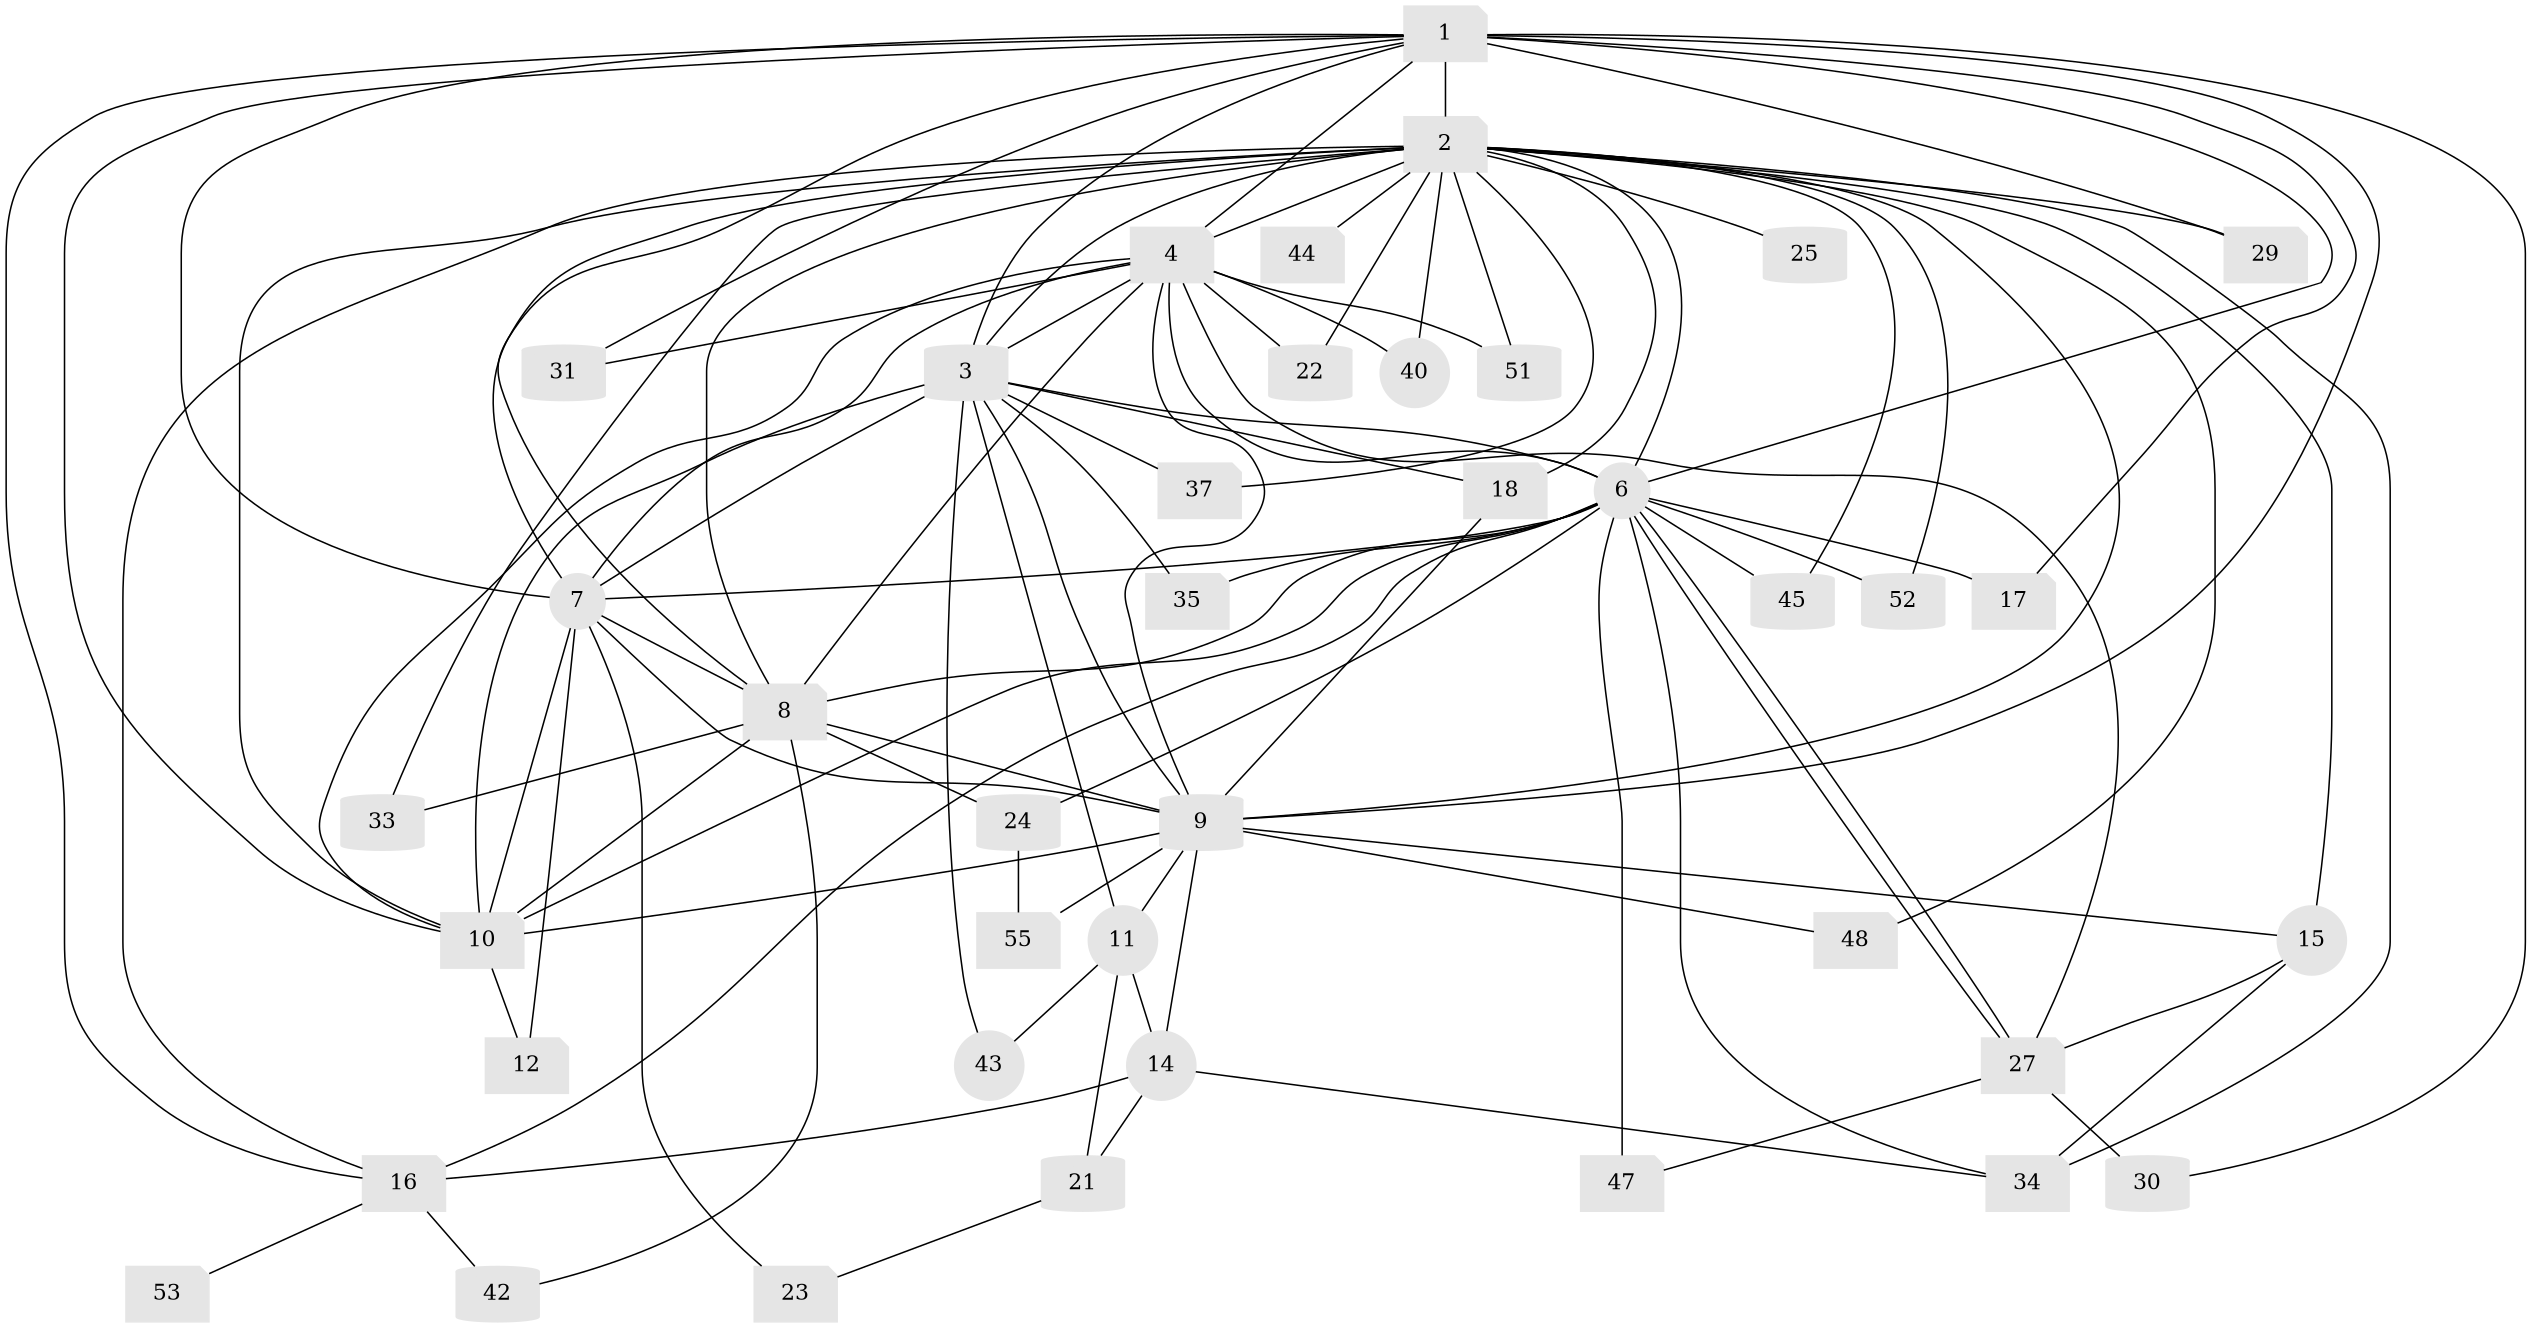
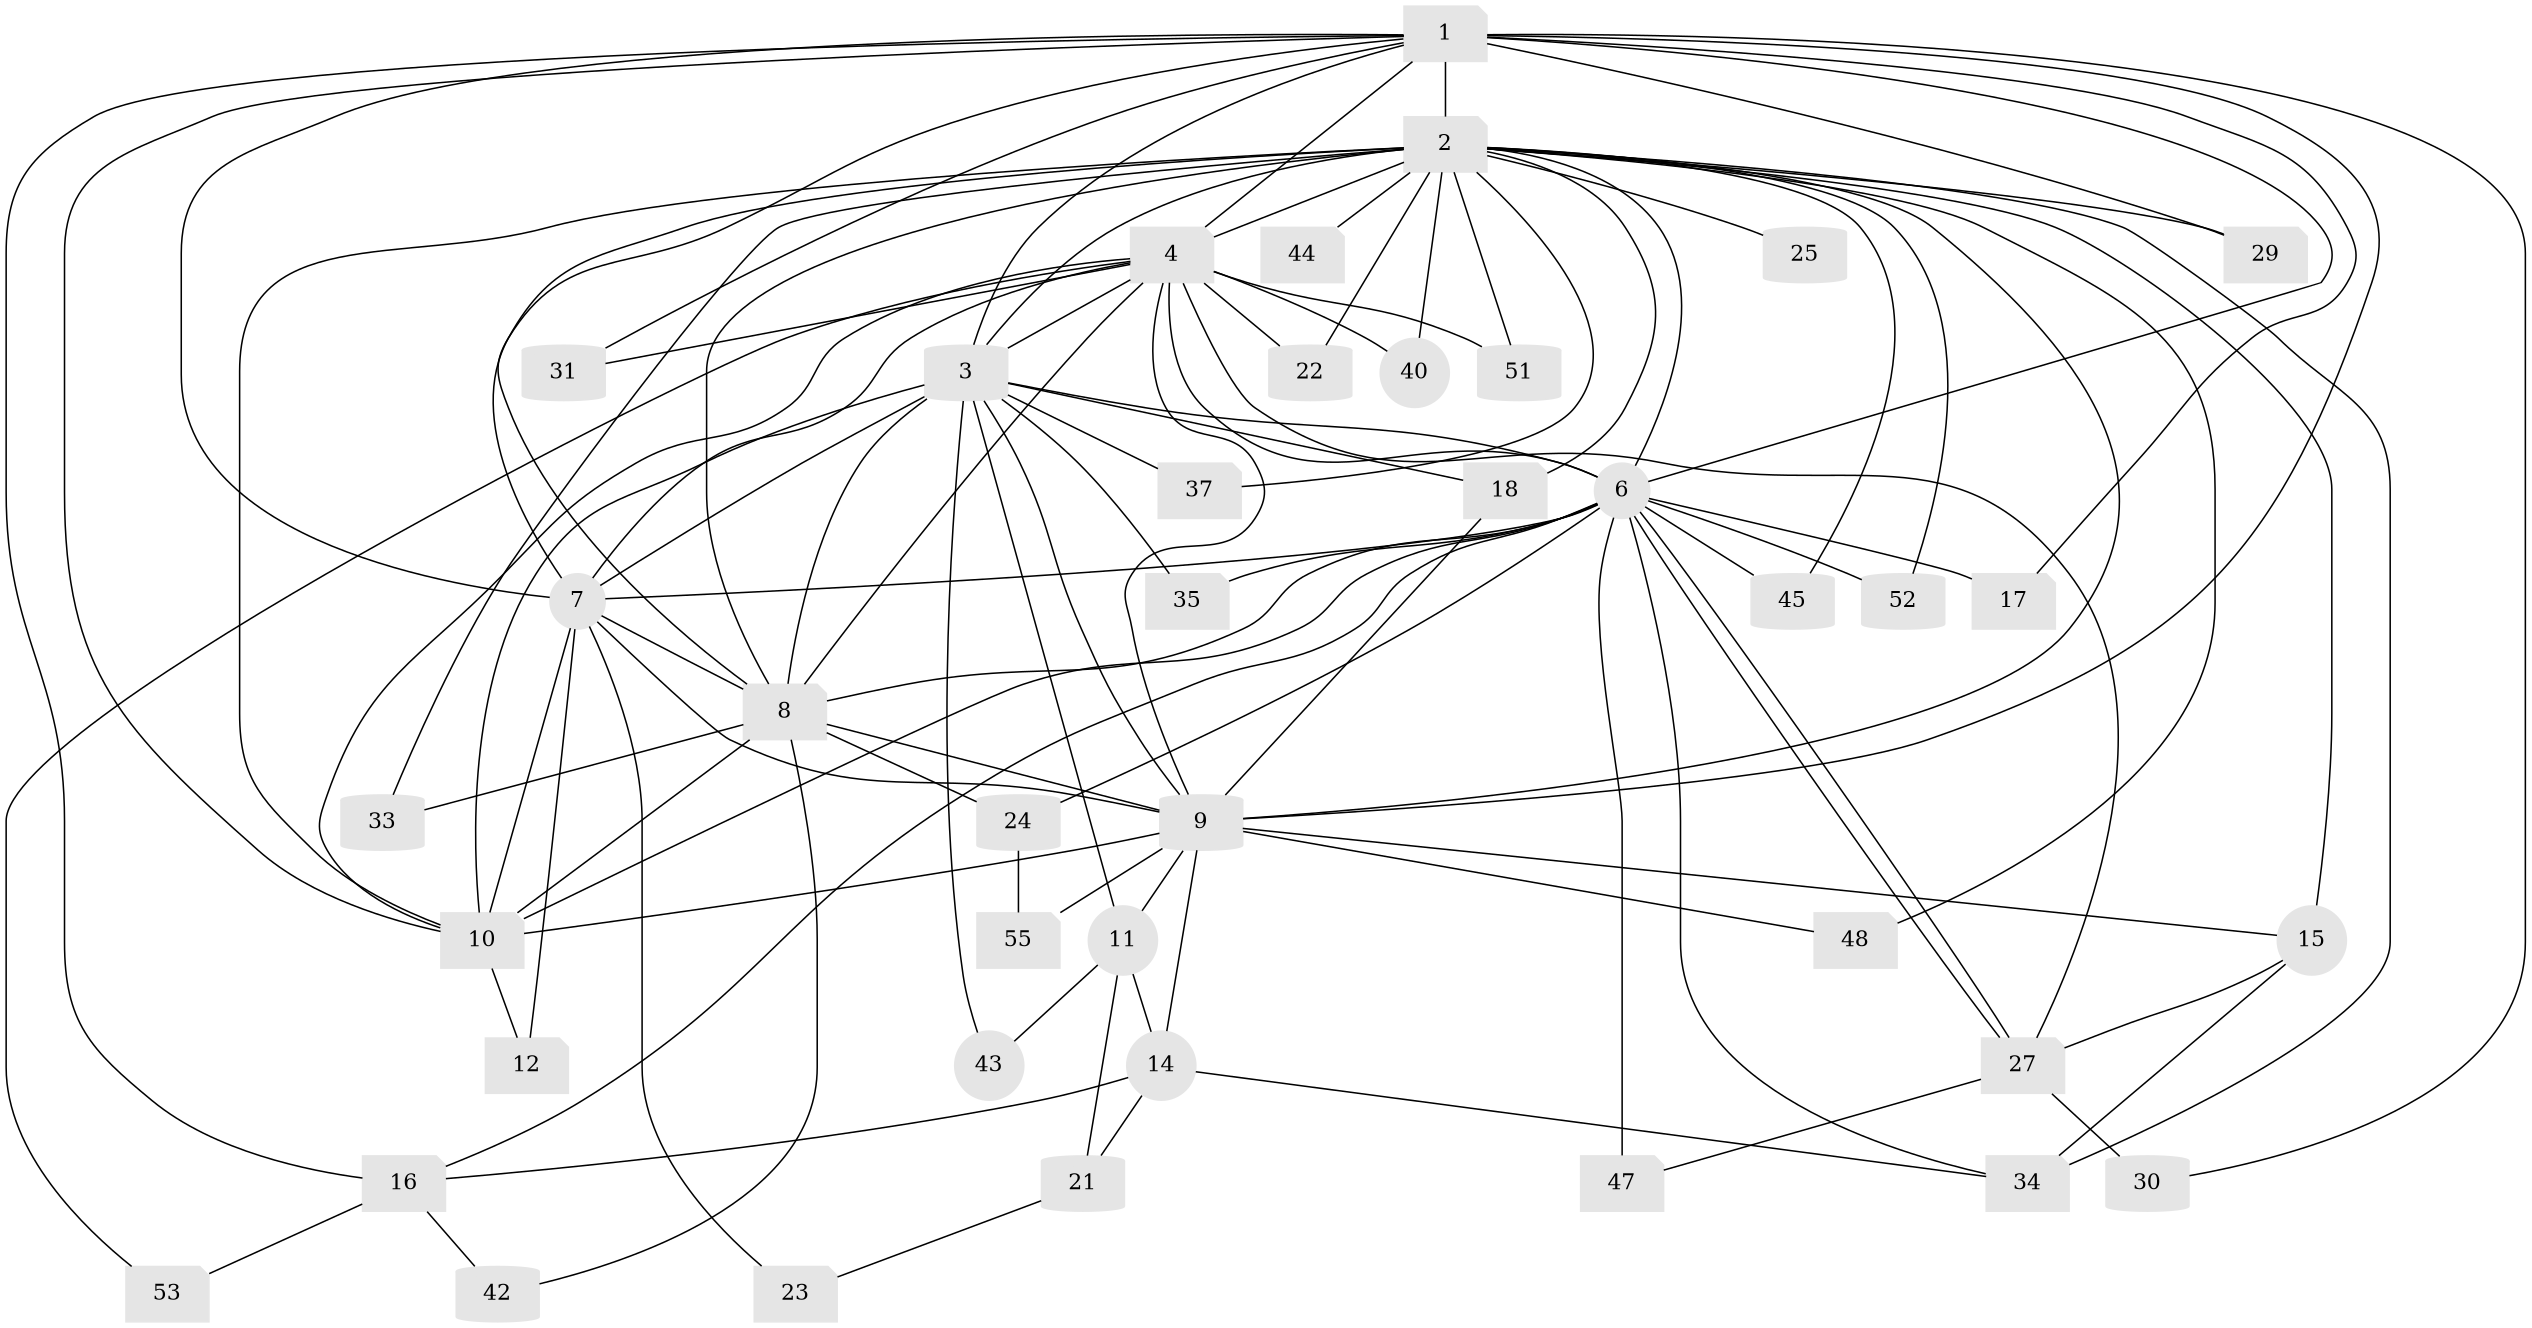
edge "2" -- "16": removed
edge "3" -- "8": added
edge "4" -- "53": added
